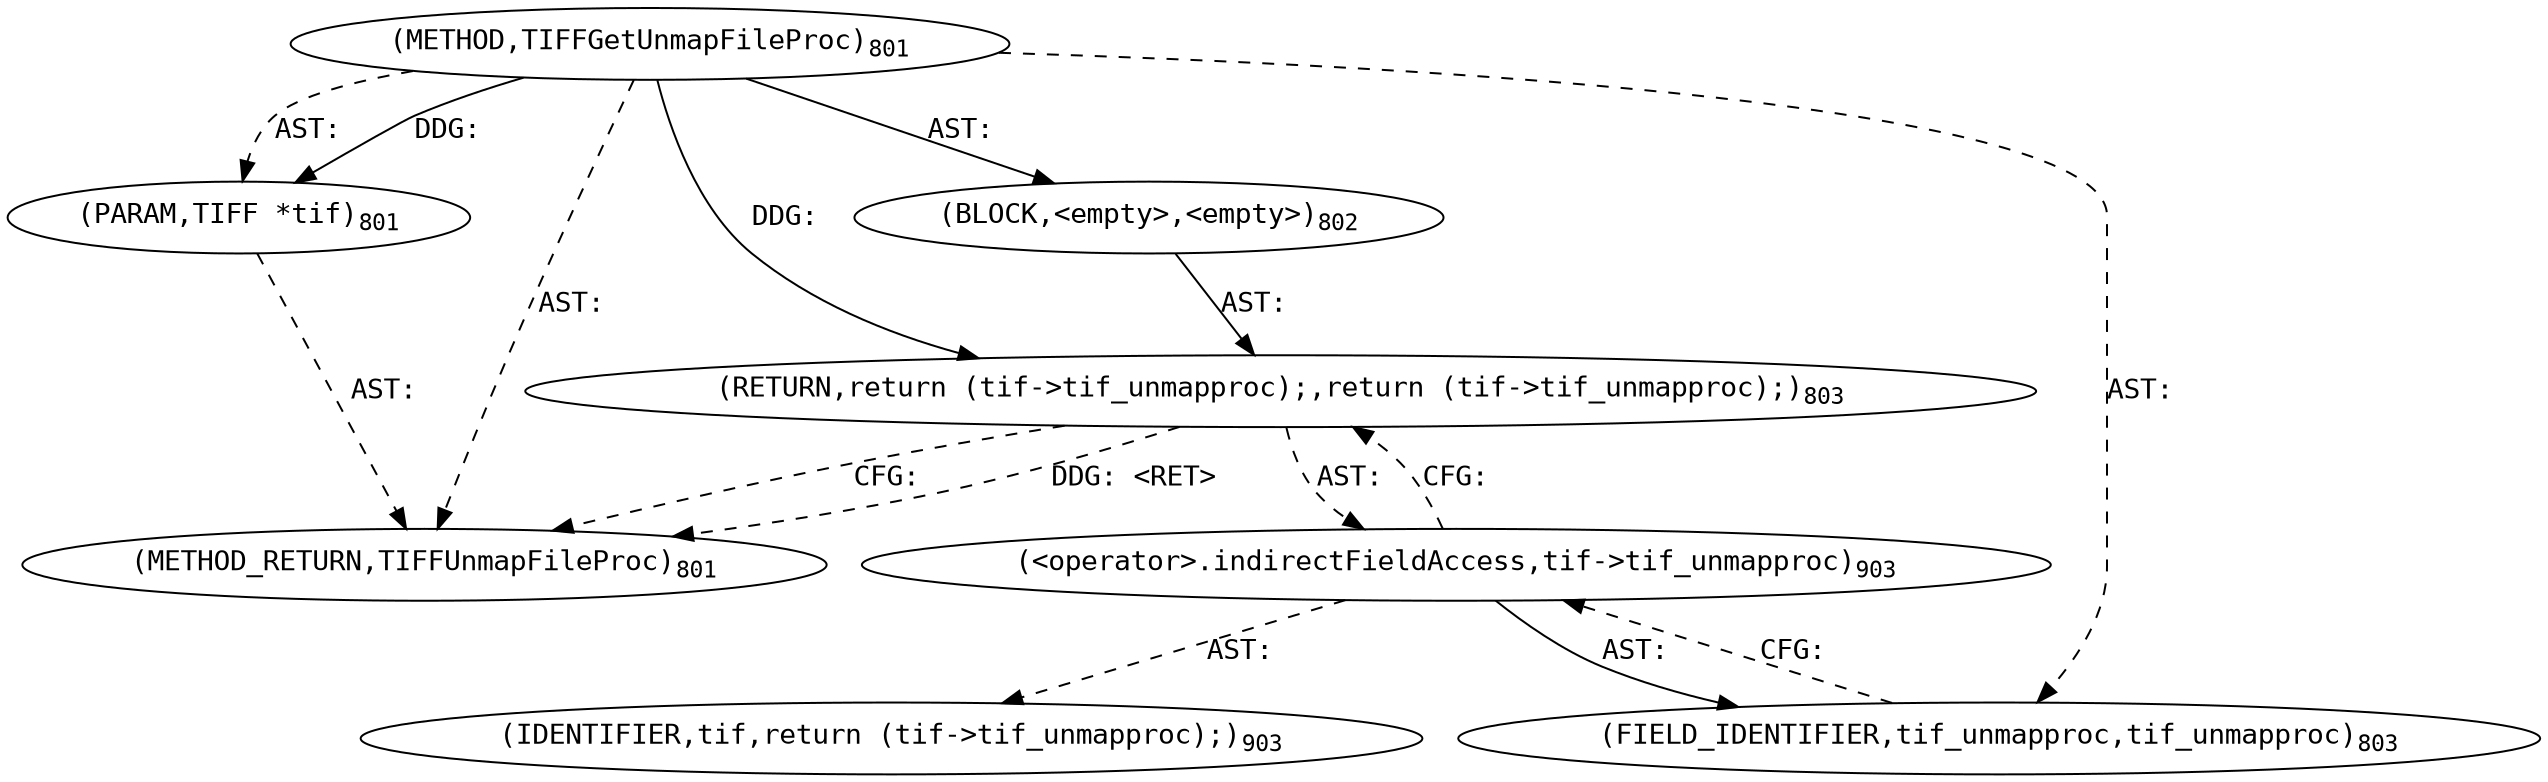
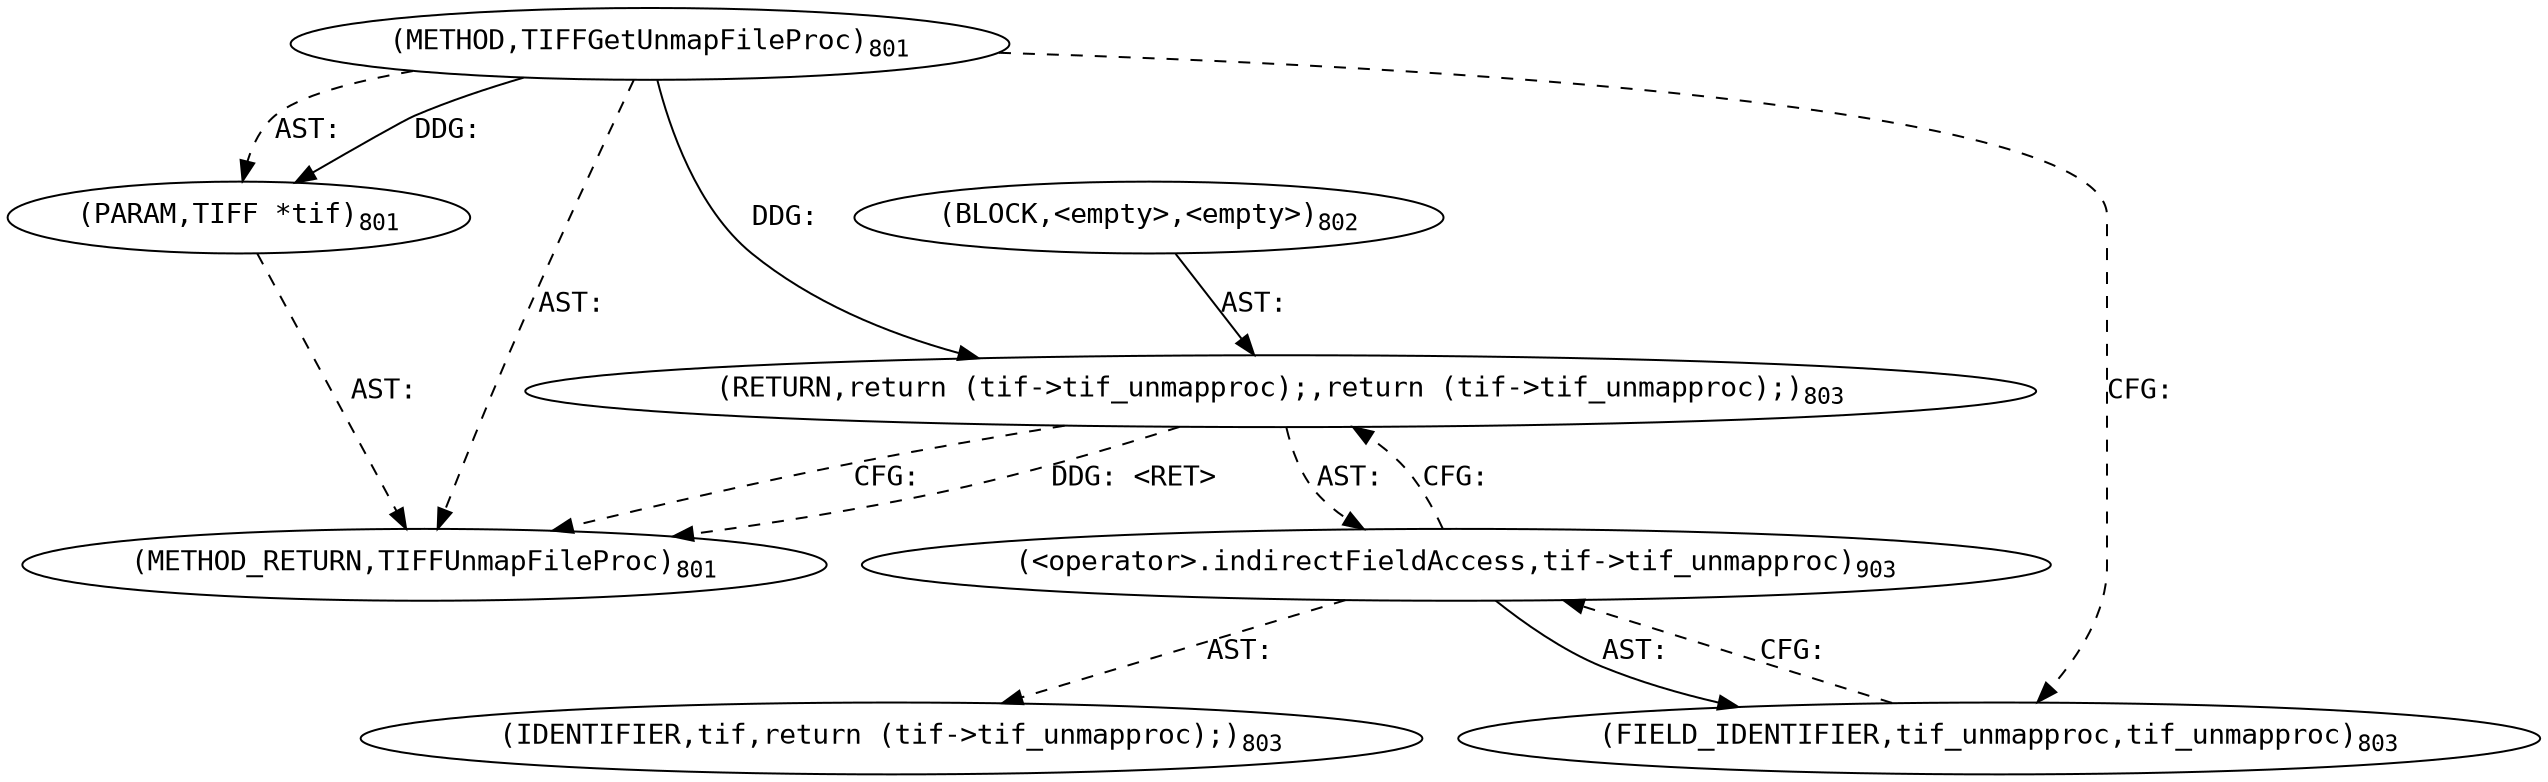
edge "(METHOD,TIFFGetUnmapFileProc)" -> "(BLOCK,<empty>,<empty>)": removed, label "AST:"
edge "(METHOD,TIFFGetUnmapFileProc)" -> "(FIELD_IDENTIFIER,tif_unmapproc,tif_unmapproc)": label "AST: " -> "CFG: "
node "(IDENTIFIER,tif,return (tif->tif_unmapproc);)": text "903" -> "803"
